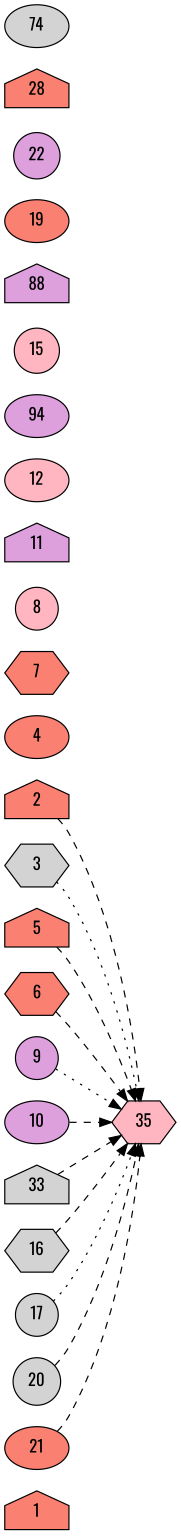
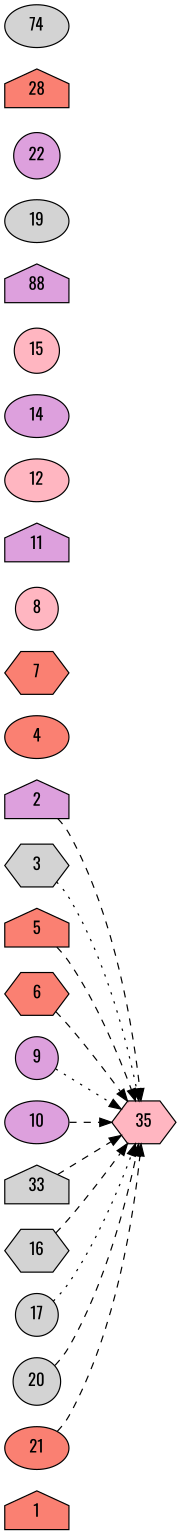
node "19": fillcolor salmon -> lightgrey
node "94": label "94" -> "14"
node "2": fillcolor salmon -> plum
